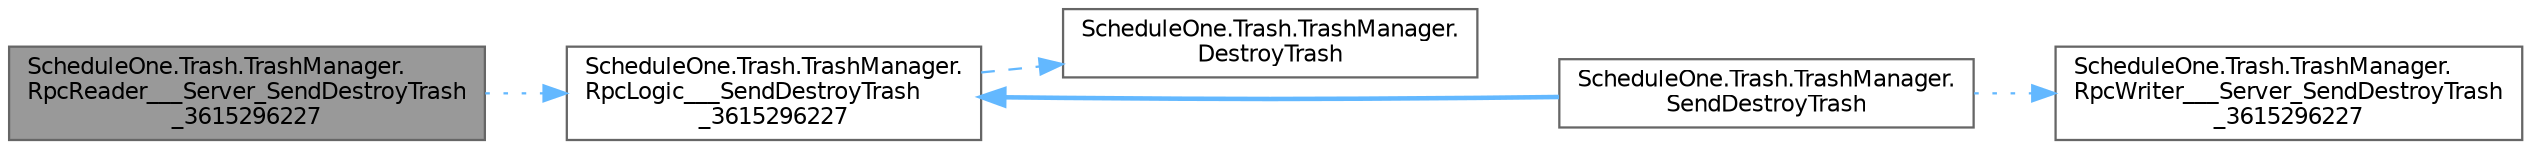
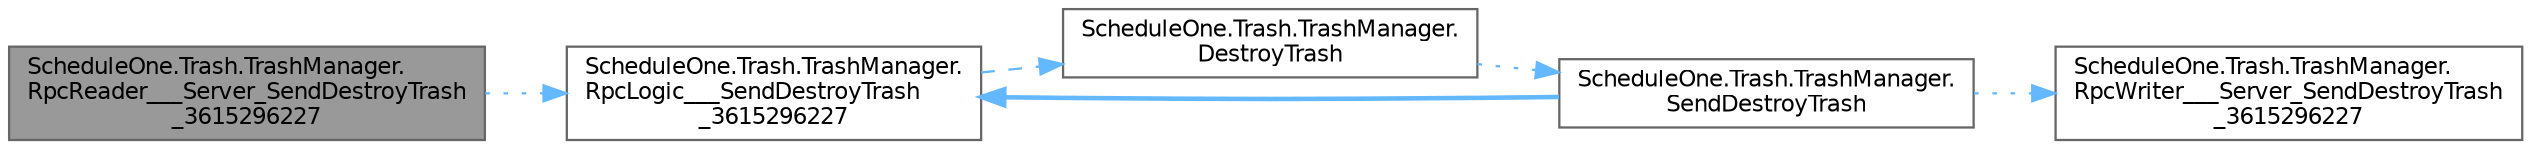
edge "ScheduleOne.Trash.TrashManager. DestroyTrash" -> "ScheduleOne.Trash.TrashManager. SendDestroyTrash": added
